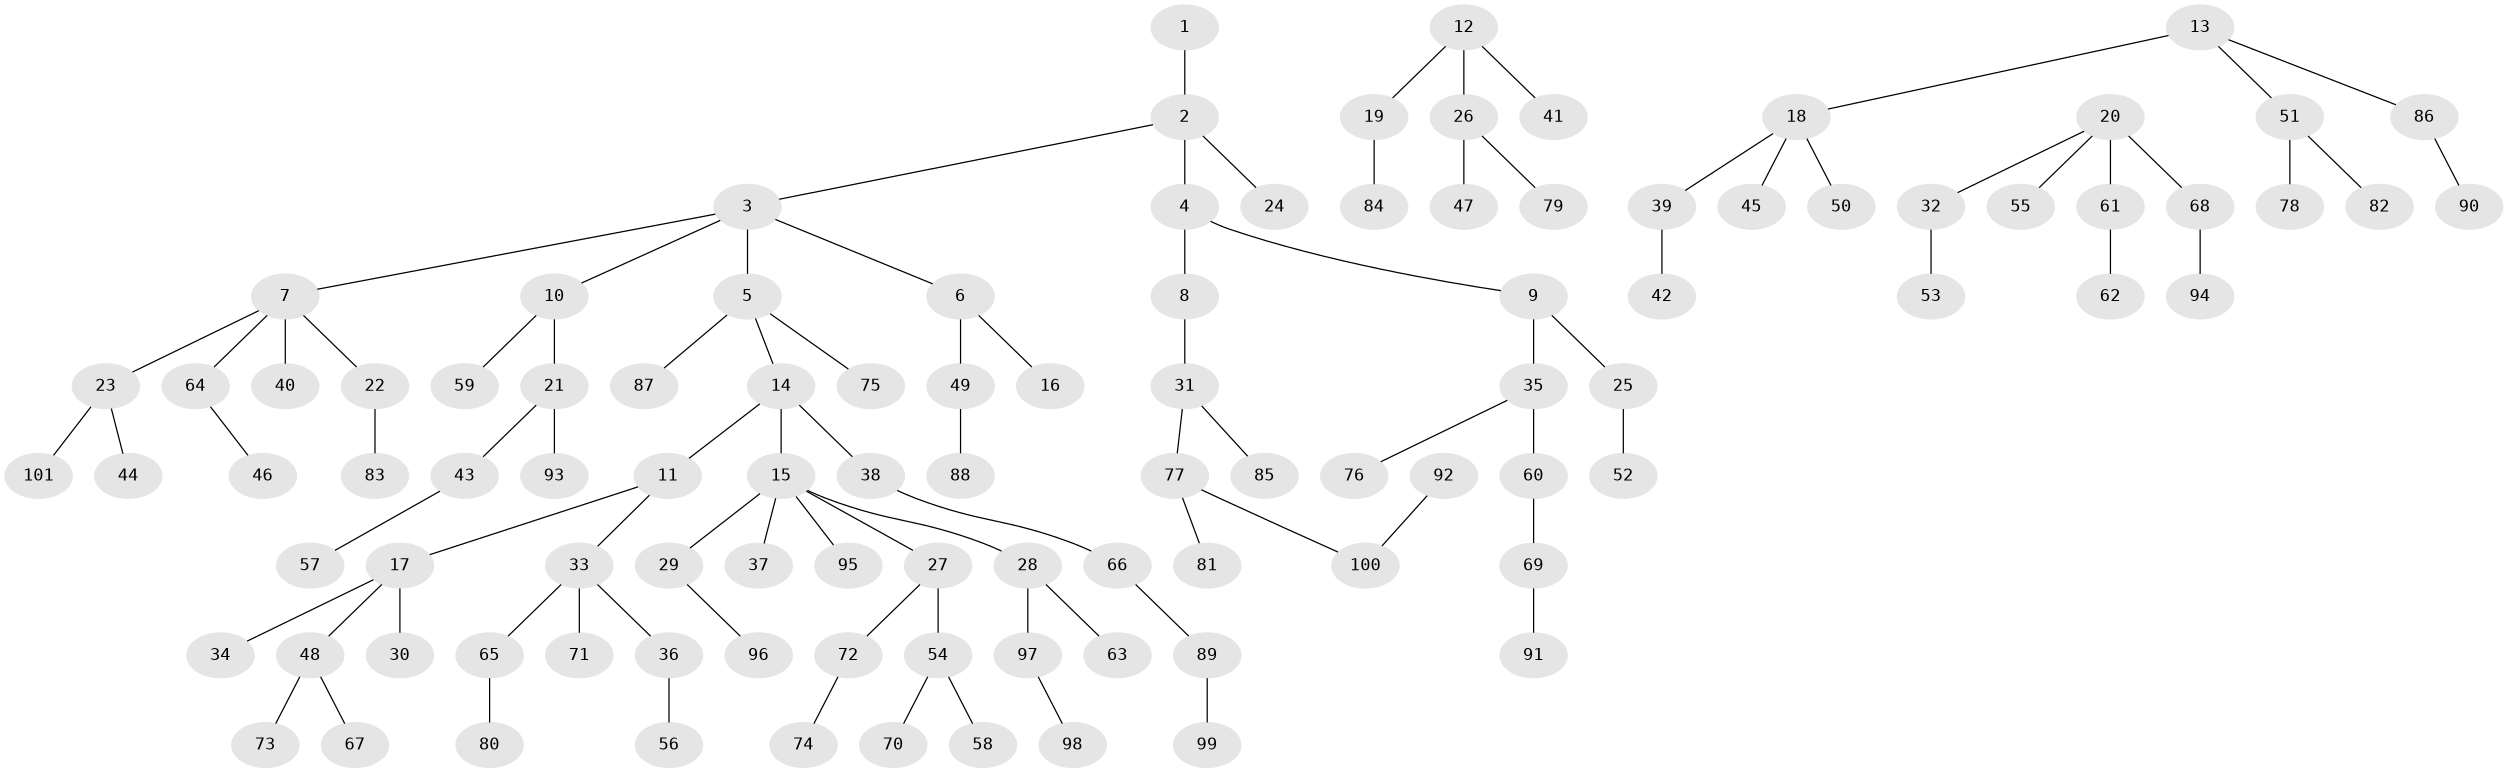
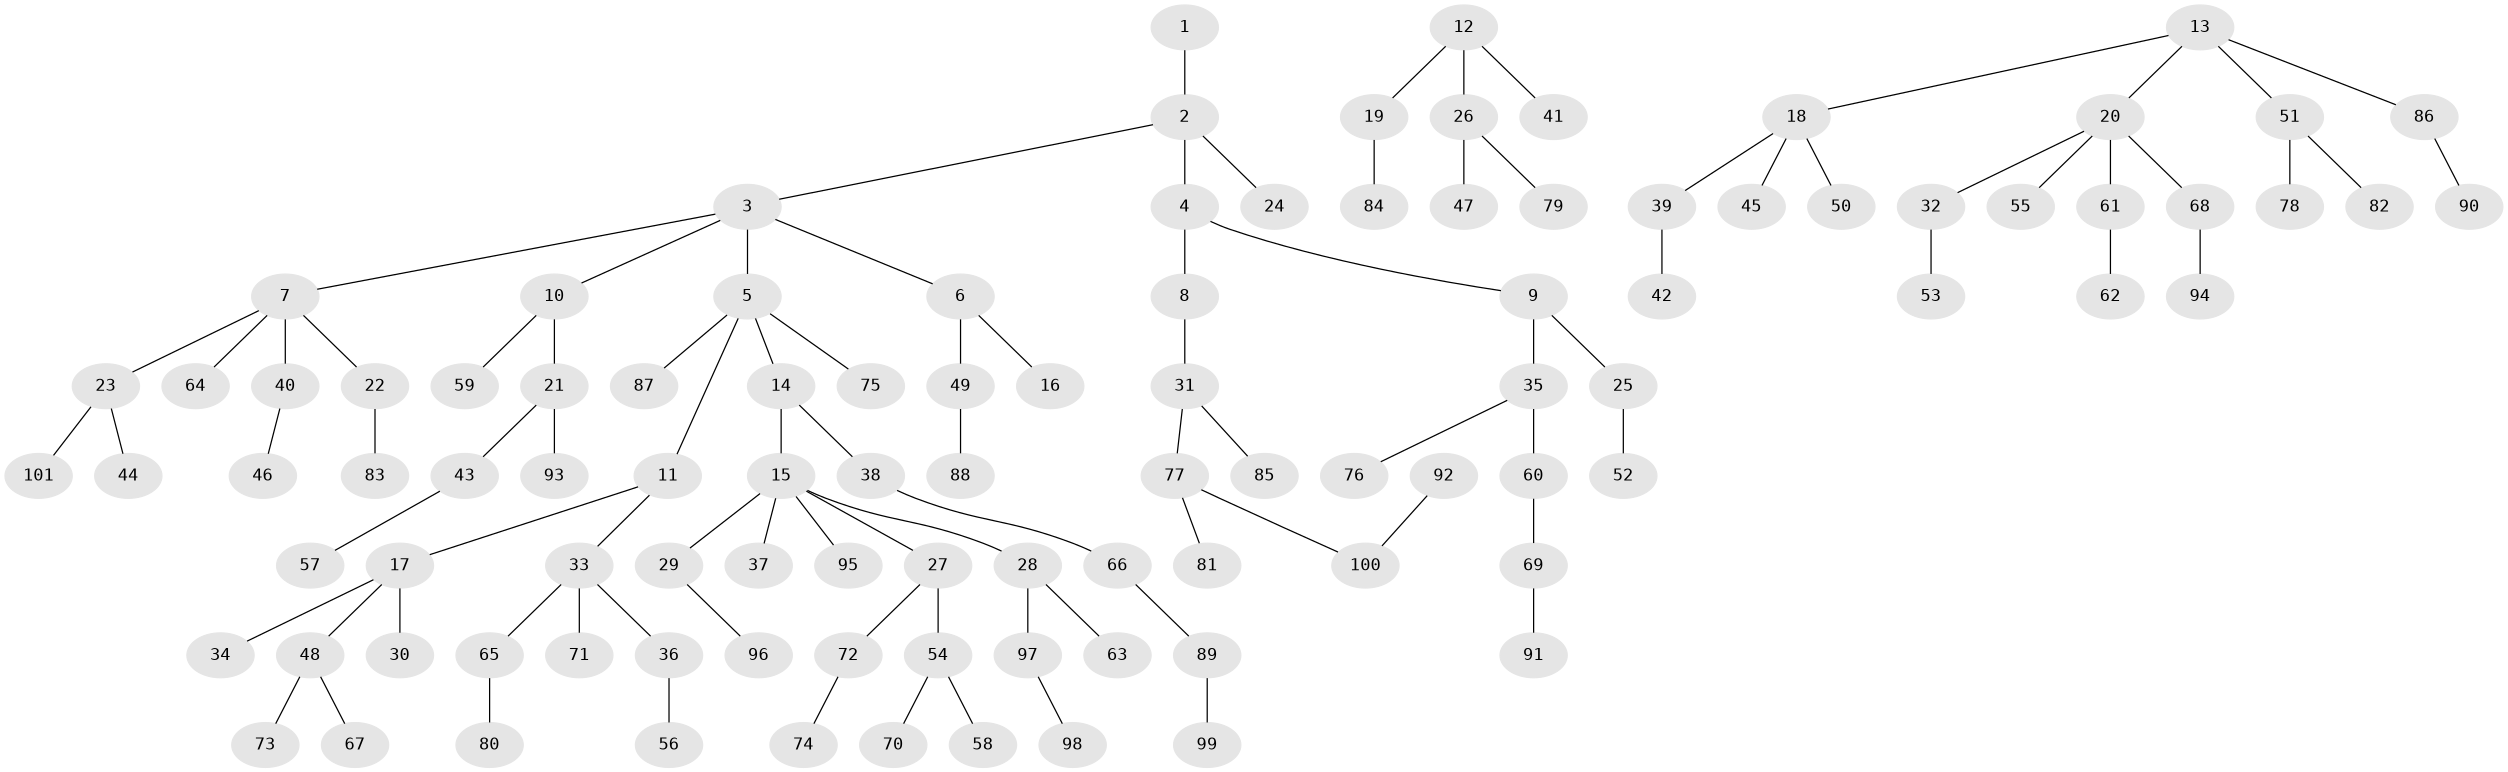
edge "13" -- "20": added
edge "64" -- "46": now "40" -- "46"
edge "14" -- "11": now "5" -- "11"
